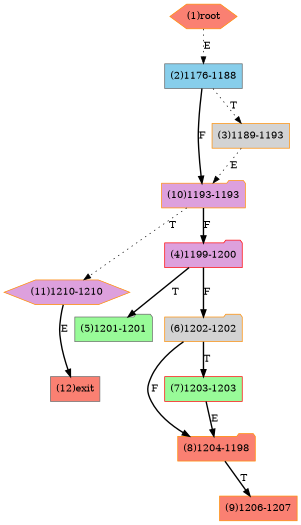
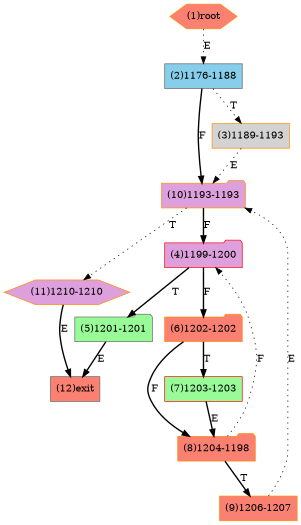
node "(6)1202-1202": fillcolor lightgrey -> salmon
edge "(9)1206-1207" -> "(10)1193-1193": added, label "E"
edge "(8)1204-1198" -> "(4)1199-1200": added, label "F"
edge "(5)1201-1201" -> "(12)exit": added, label "E"
